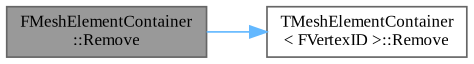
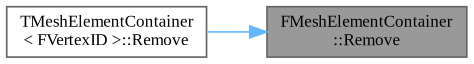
edge "FMeshElementContainer ::Remove" -> "TMeshElementContainer < FVertexID >::Remove": reversed
